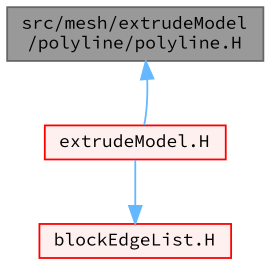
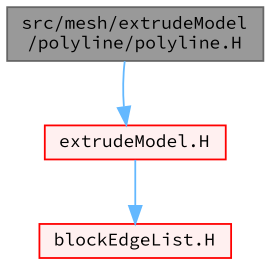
edge "extrudeModel.H" -> "src/mesh/extrudeModel /polyline/polyline.H": reversed
